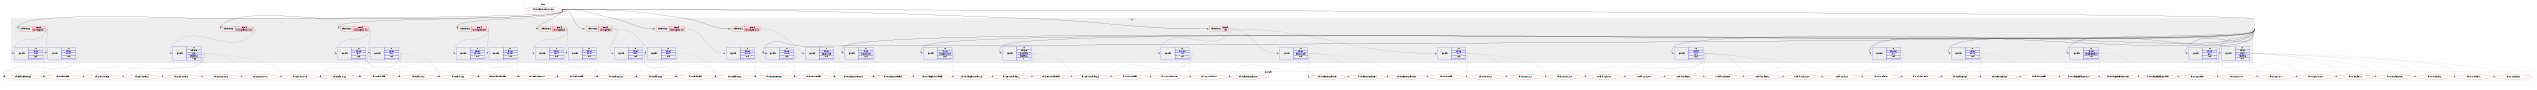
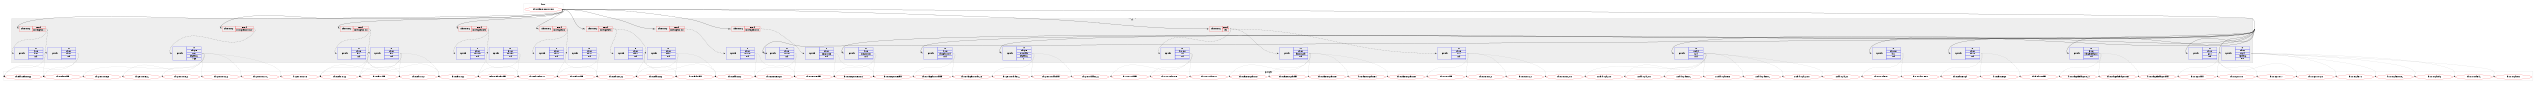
node "dev-lang/python-exec-2.4.5": label "dev-lang/python-exec-2.4.5" -> "dev-lang/none-exec-2.4.5"
node "dev-ros/test_rosmaster-9999": added
node "dev-ros/gennodejs-0.5.8": label "dev-ros/gennodejs-0.5.8" -> "dev-ros/genmsg-0.5.8"
